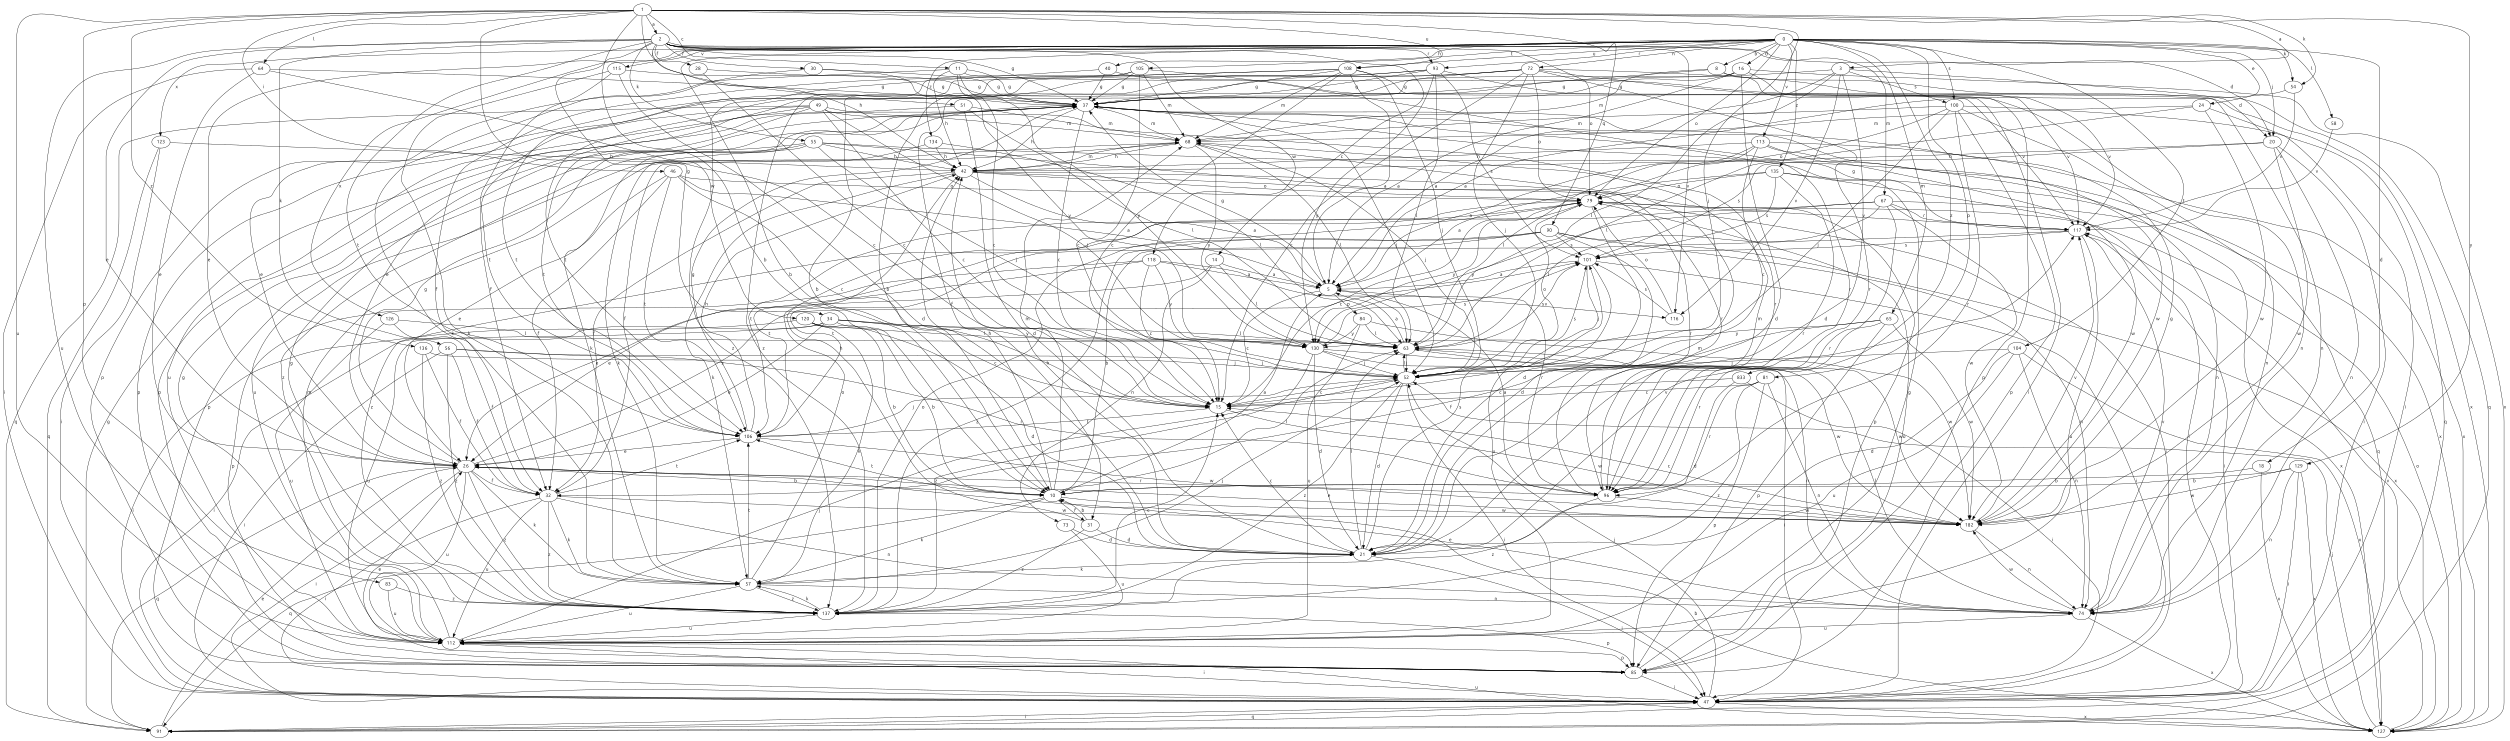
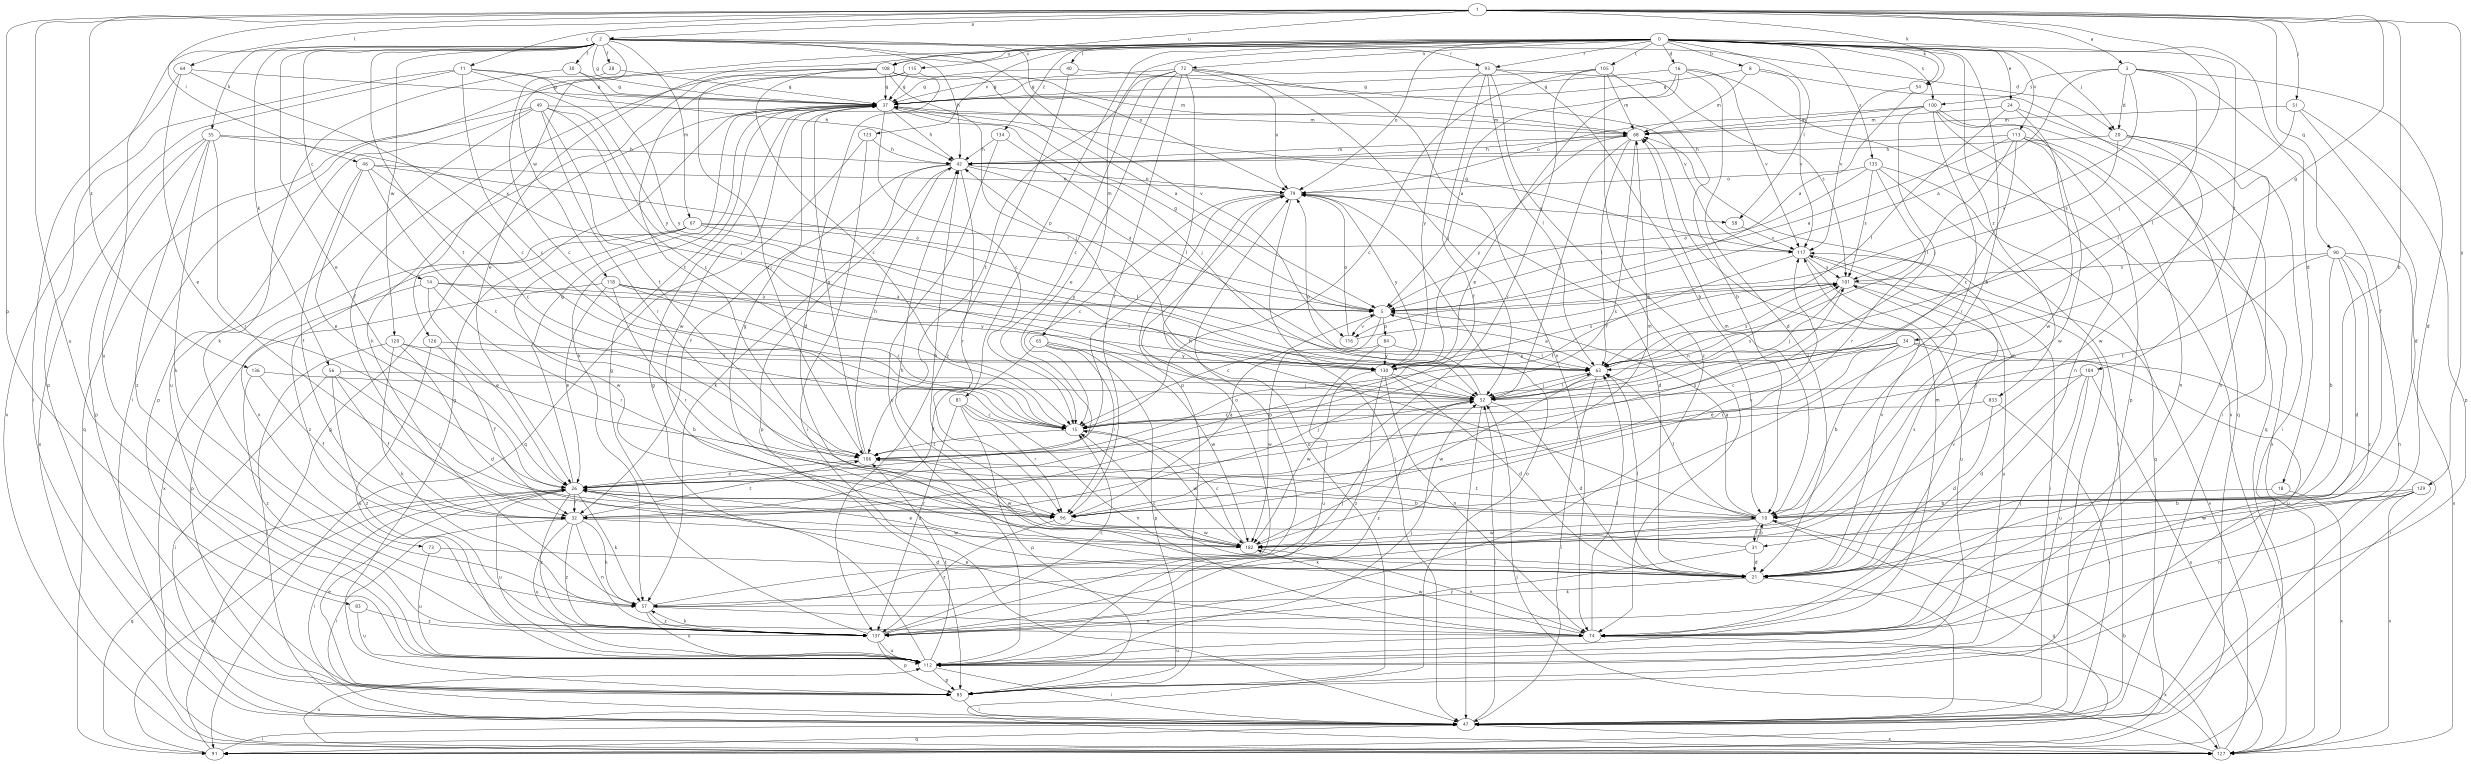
edge "0" -> "40": label "h" -> "l"
edge "79" -> "117": now "79" -> "58"
edge "67" -> "96": now "14" -> "96"
edge "104" -> "74": label "n" -> "j"
edge "57" -> "106": now "112" -> "106"
